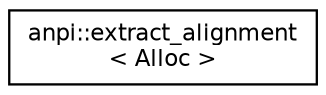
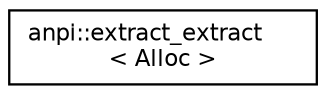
node "anpi::extract_alignment < Alloc >": label "anpi::extract_alignment < Alloc >" -> "anpi::extract_extract < Alloc >"
